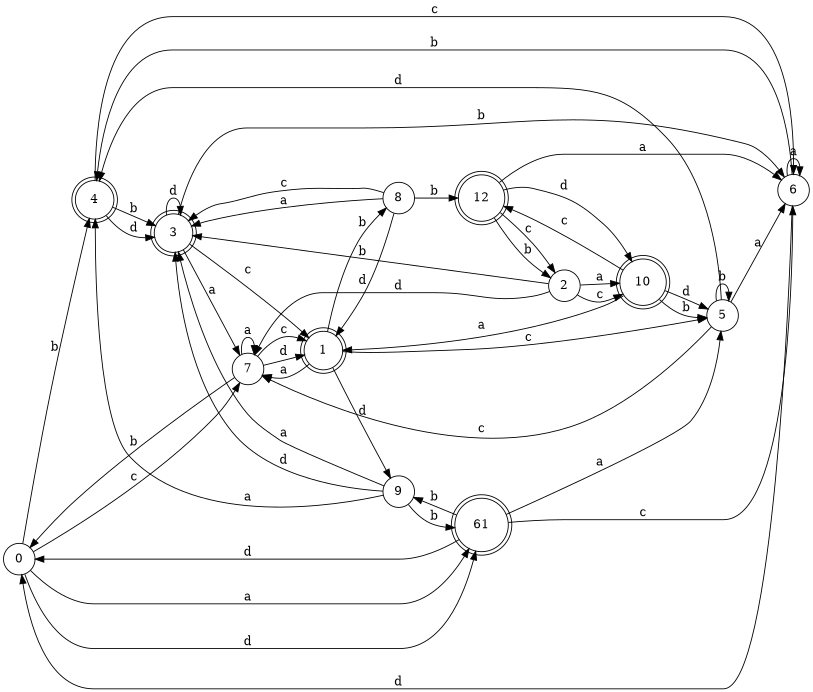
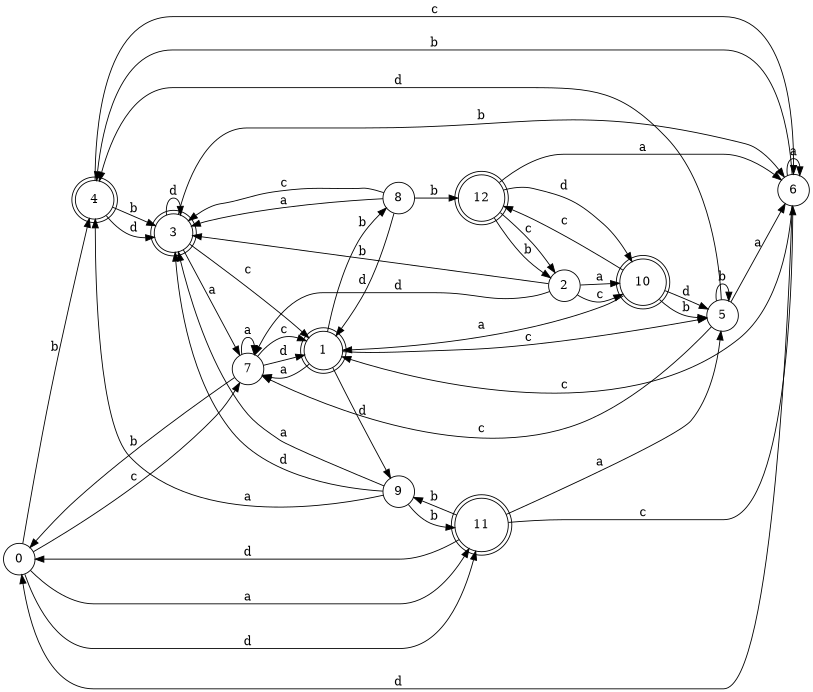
edge "6" -> "1": added, label "c"
node "61": label "61" -> "11"
